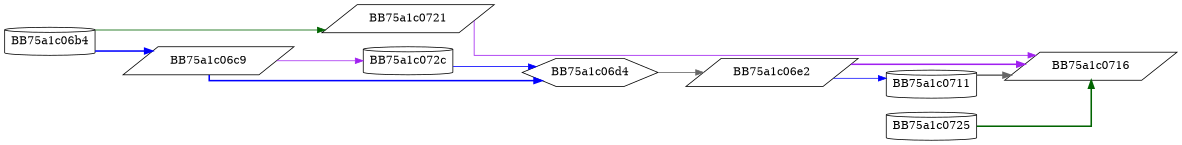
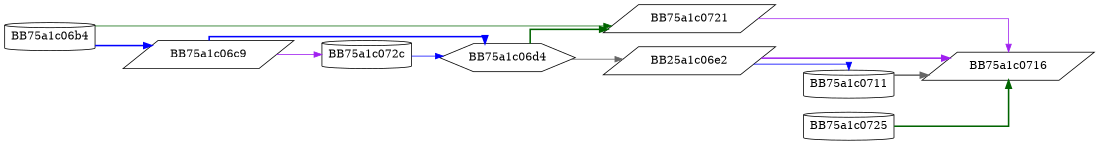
edge "BB75a1c06d4" -> "BB75a1c0721": added
node "BB75a1c06e2": label "BB75a1c06e2" -> "BB25a1c06e2"
